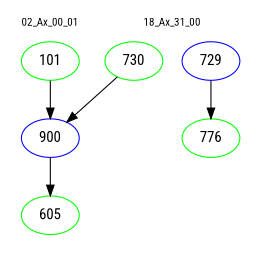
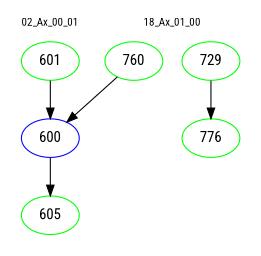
cluster "18_Ax_31_00": label "18_Ax_31_00" -> "18_Ax_01_00"
node "101": label "101" -> "601"
node "730": label "730" -> "760"
node "729": color blue -> green
node "900": label "900" -> "600"
